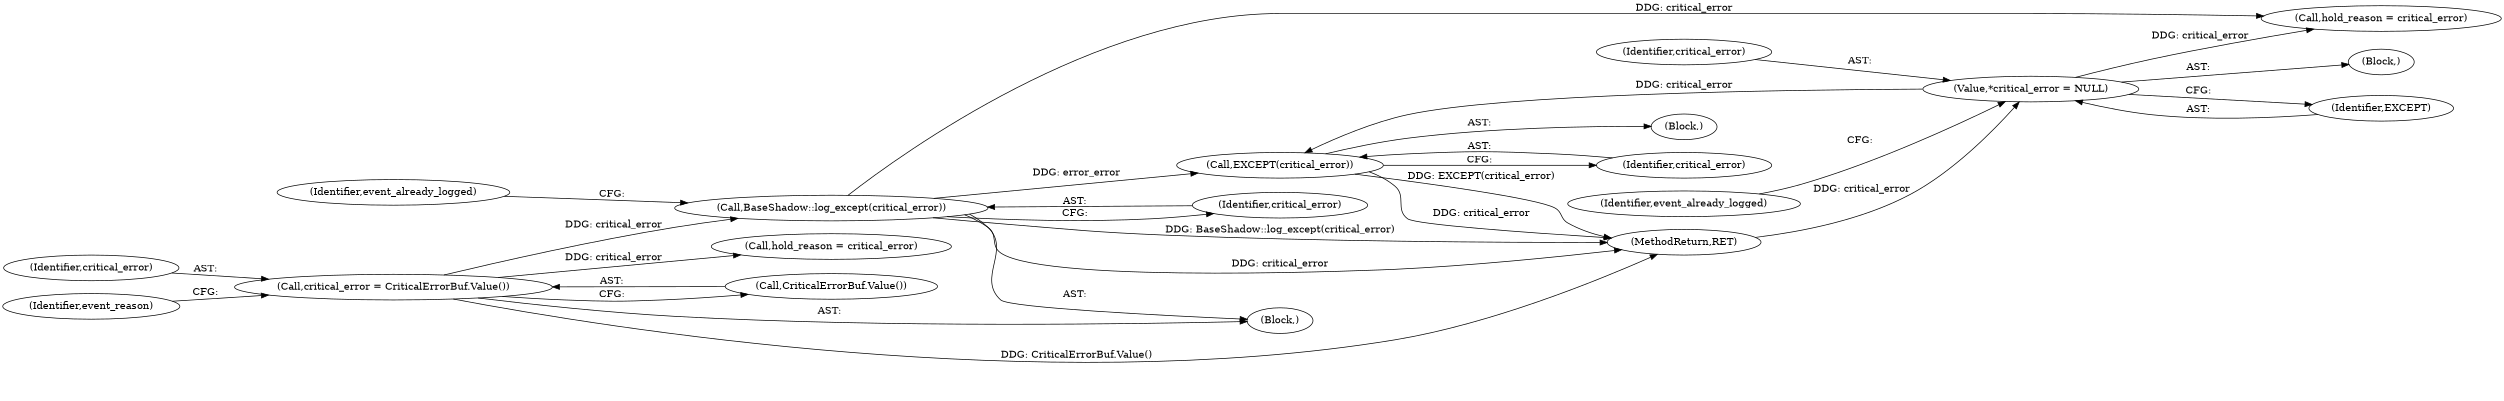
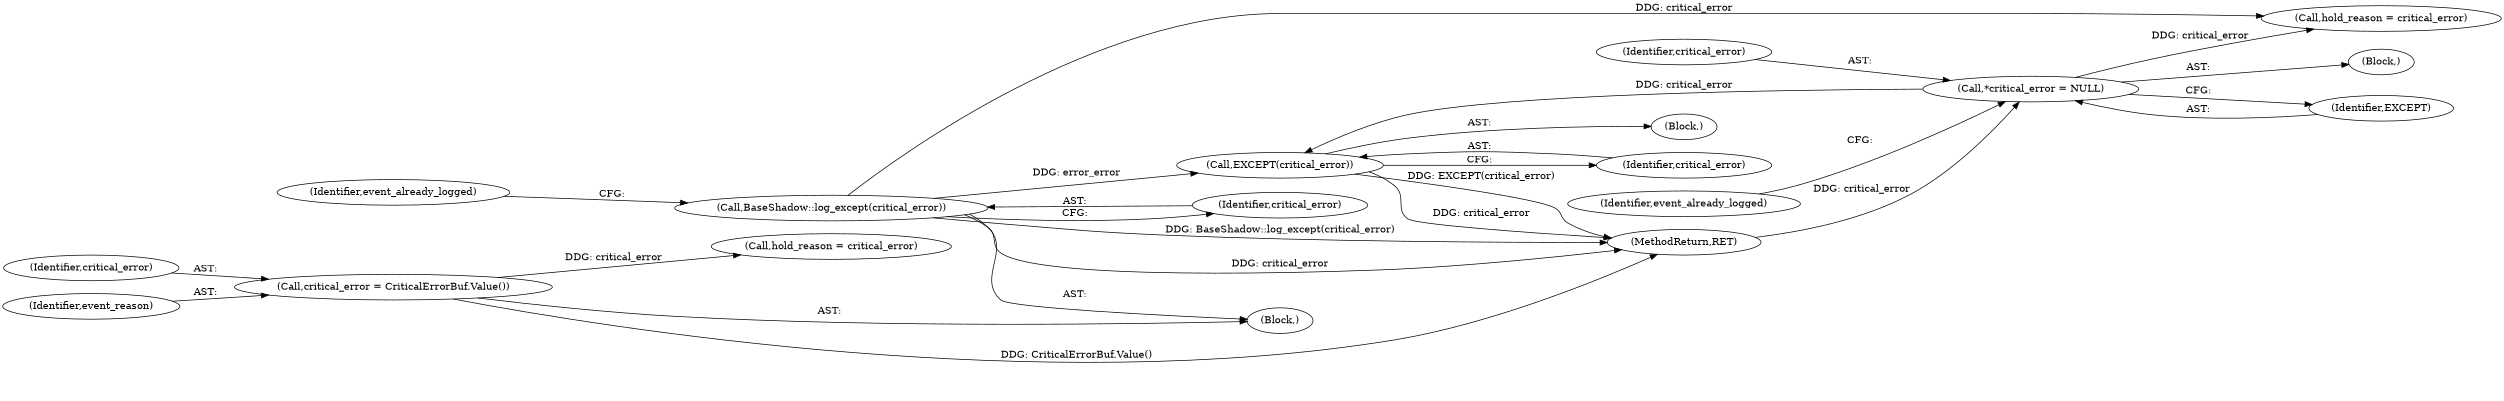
node "(Value,*critical_error = NULL)": label "(Value,*critical_error = NULL)" -> "(Call,*critical_error = NULL)"
edge "(Call,critical_error = CriticalErrorBuf.Value())" -> "(Call,BaseShadow::log_except(critical_error))": removed, label "DDG: critical_error"
node "(Call,CriticalErrorBuf.Value())": removed
edge "(Identifier,event_reason)" -> "(Call,critical_error = CriticalErrorBuf.Value())": label "CFG: " -> "AST: "
